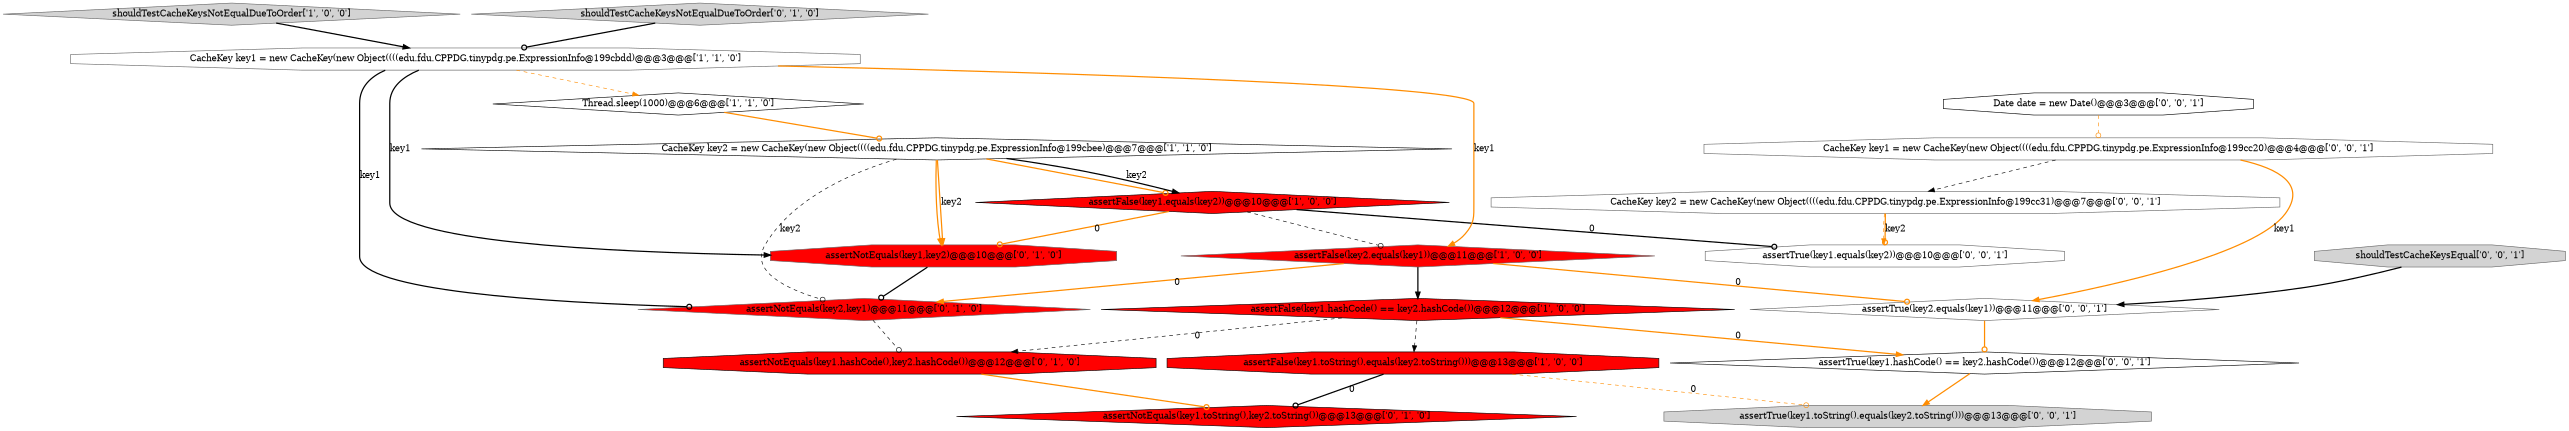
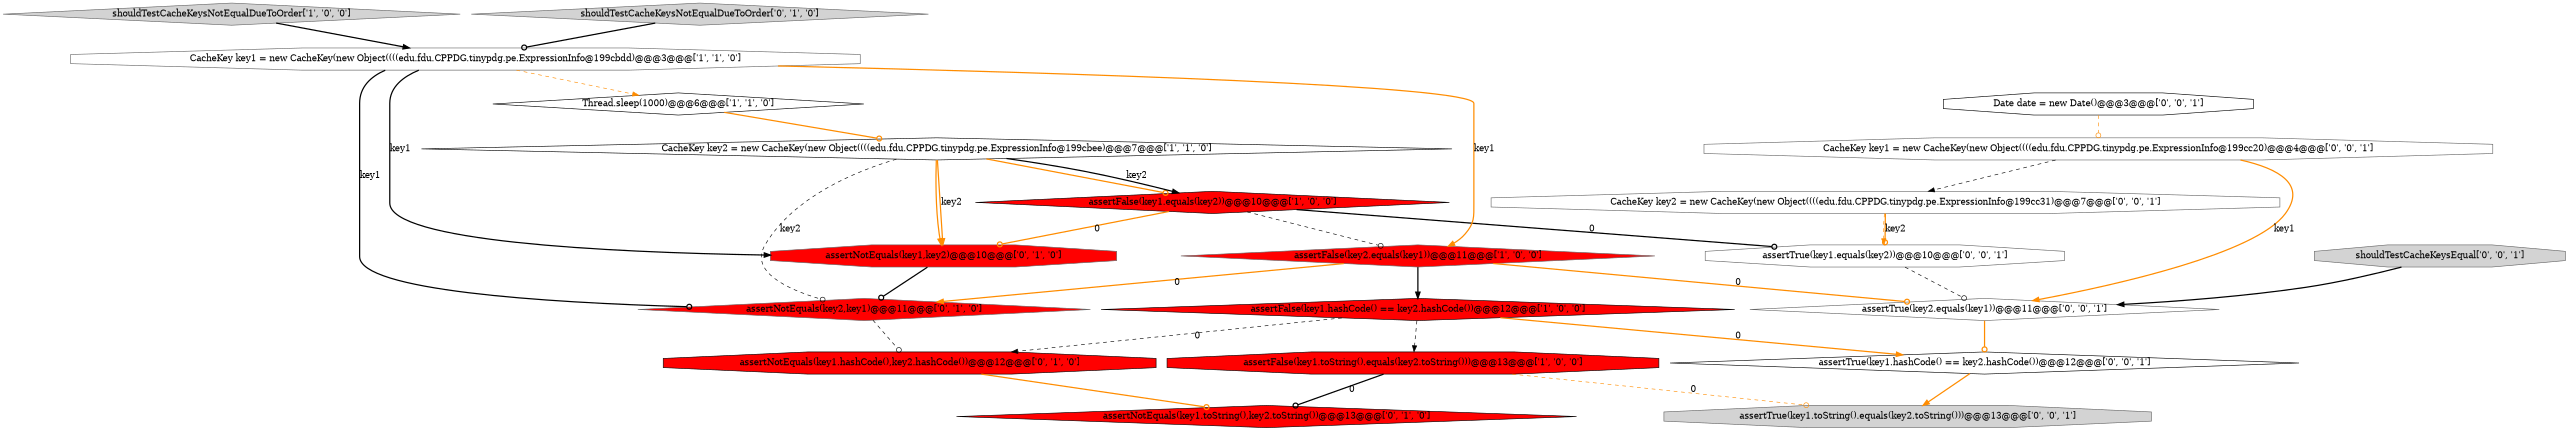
edge "assertTrue(key1.equals(key2))@@@10@@@['0', '0', '1']" -> "assertTrue(key2.equals(key1))@@@11@@@['0', '0', '1']": added
